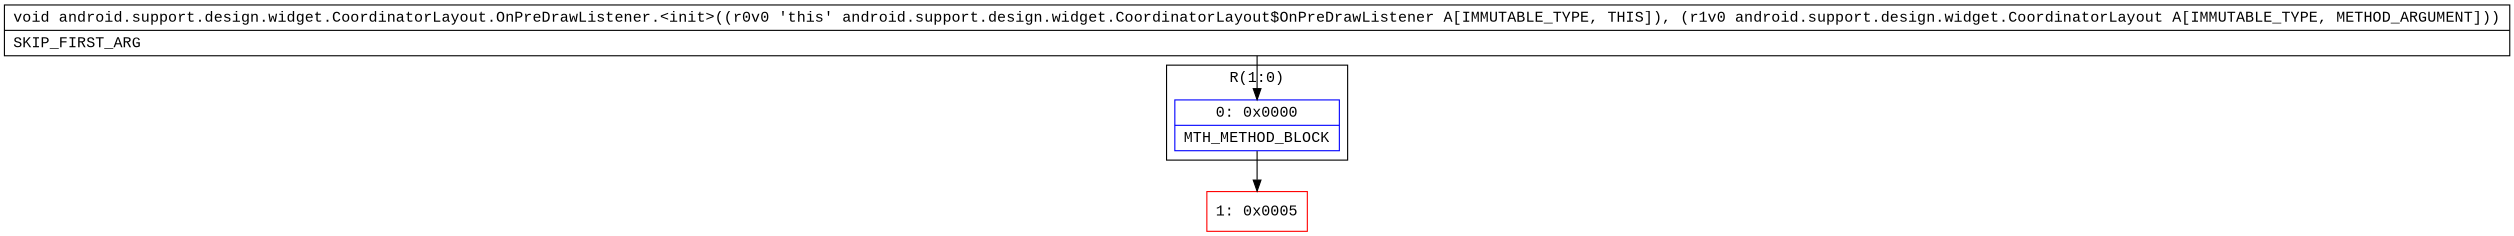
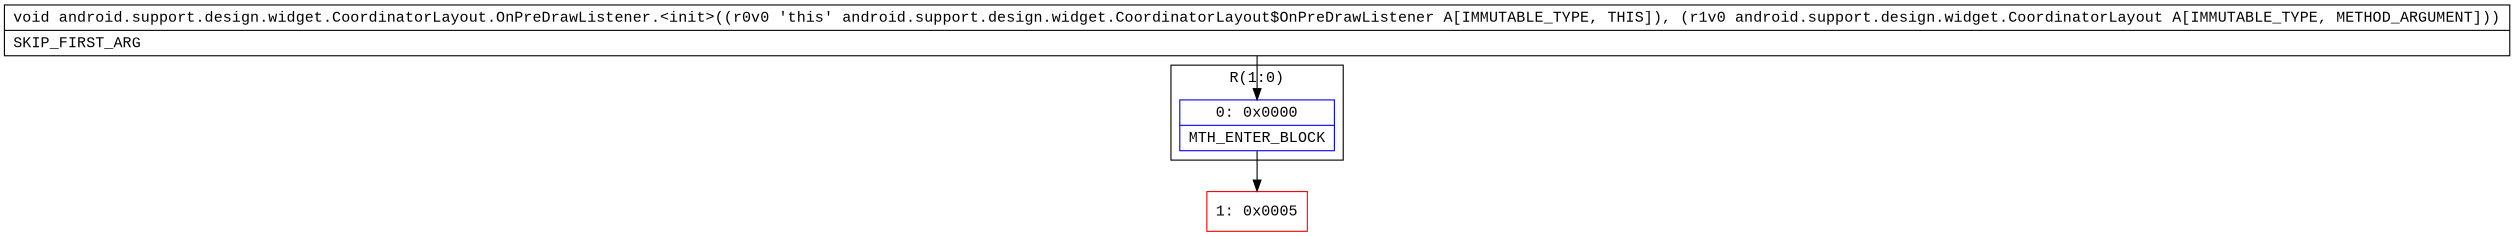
node "0: 0x0000": text "MTH_METHOD_BLOCK" -> "MTH_ENTER_BLOCK"
